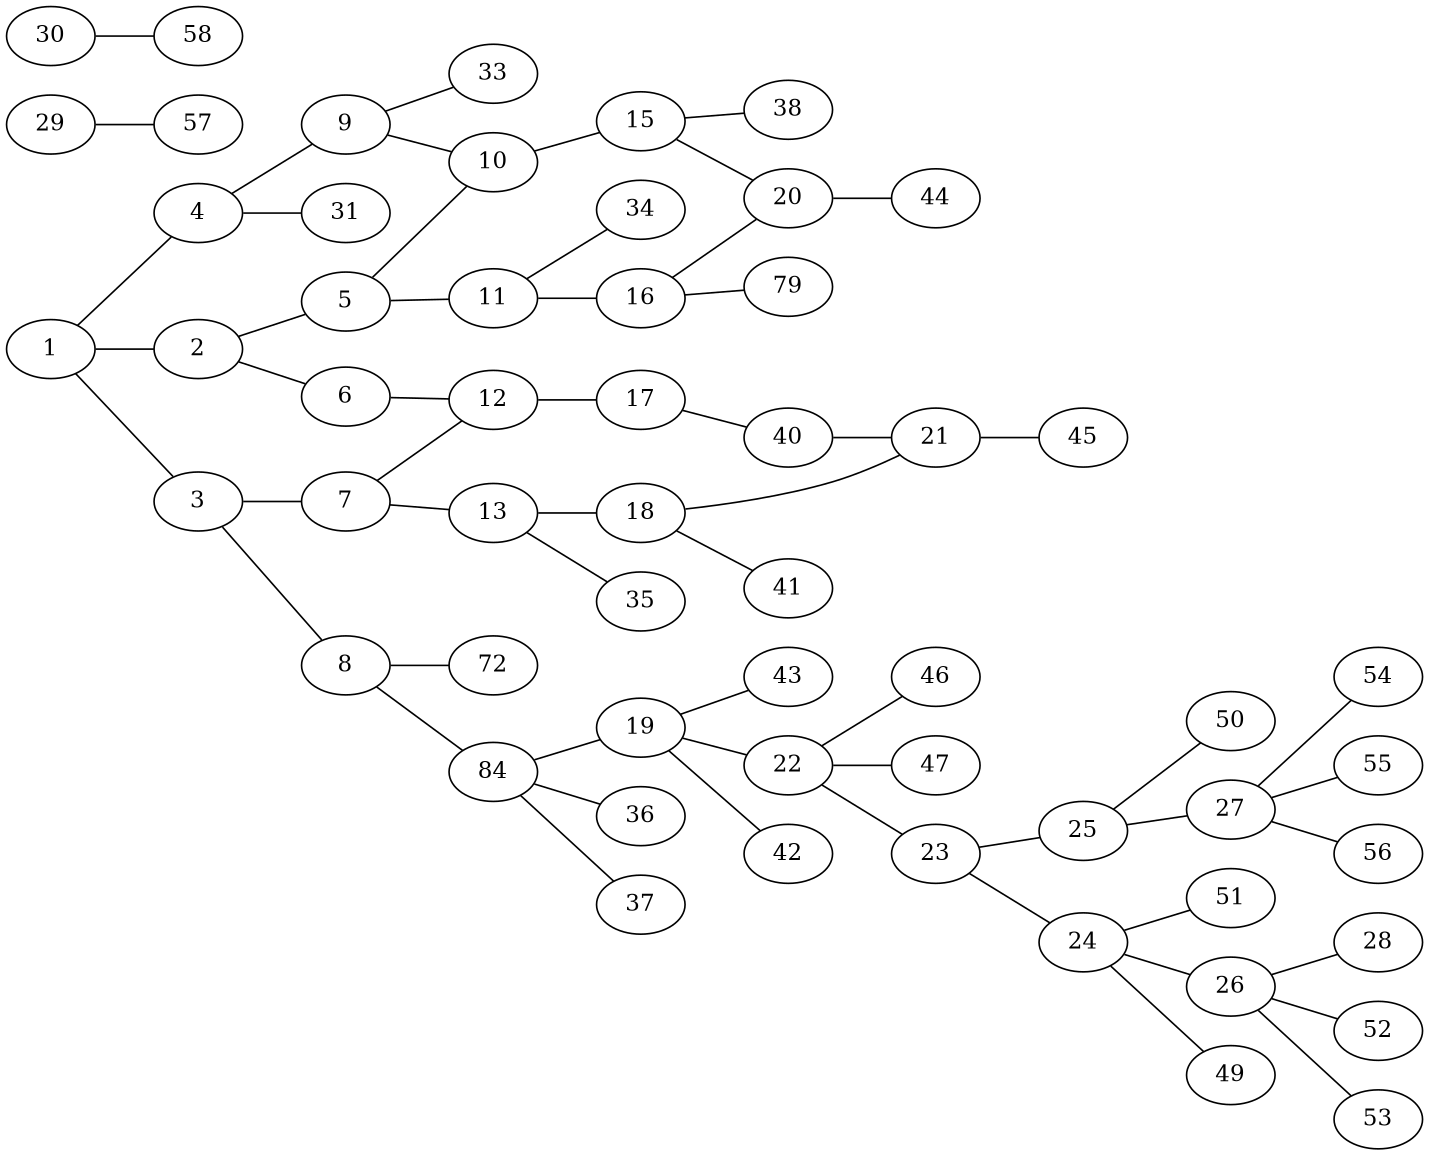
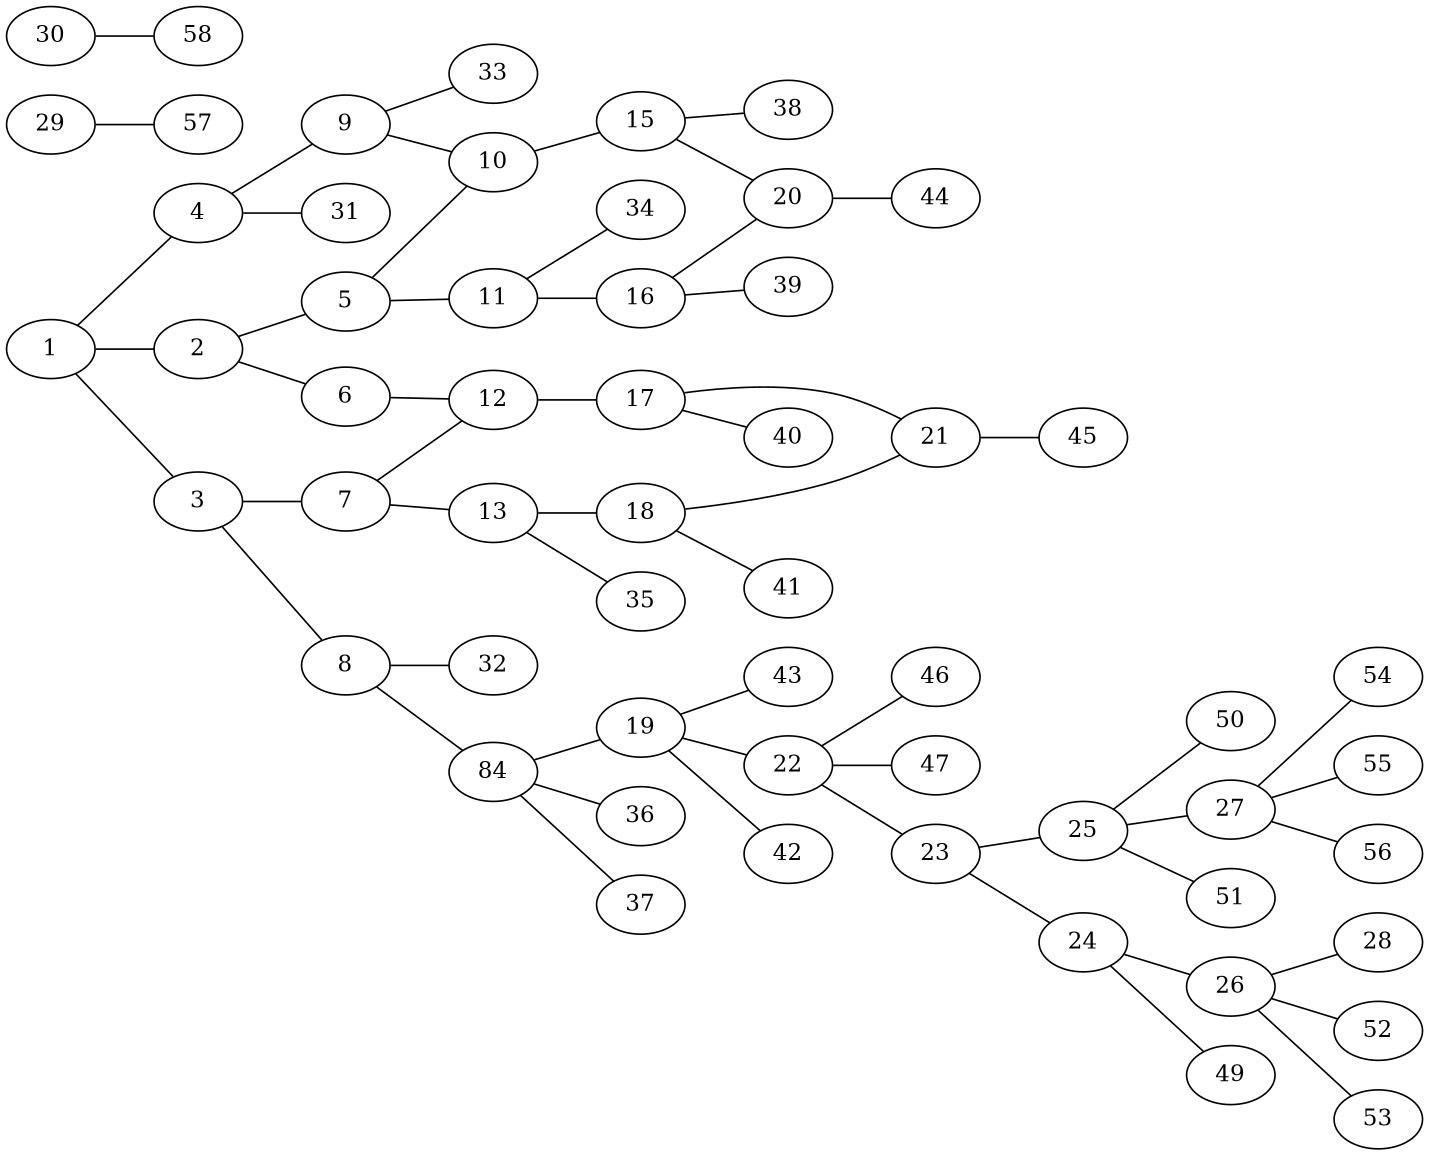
node "79": label "79" -> "39"
edge "40" -- "21": now "17" -- "21"
node "72": label "72" -> "32"
edge "51" -- "24": now "51" -- "25"
